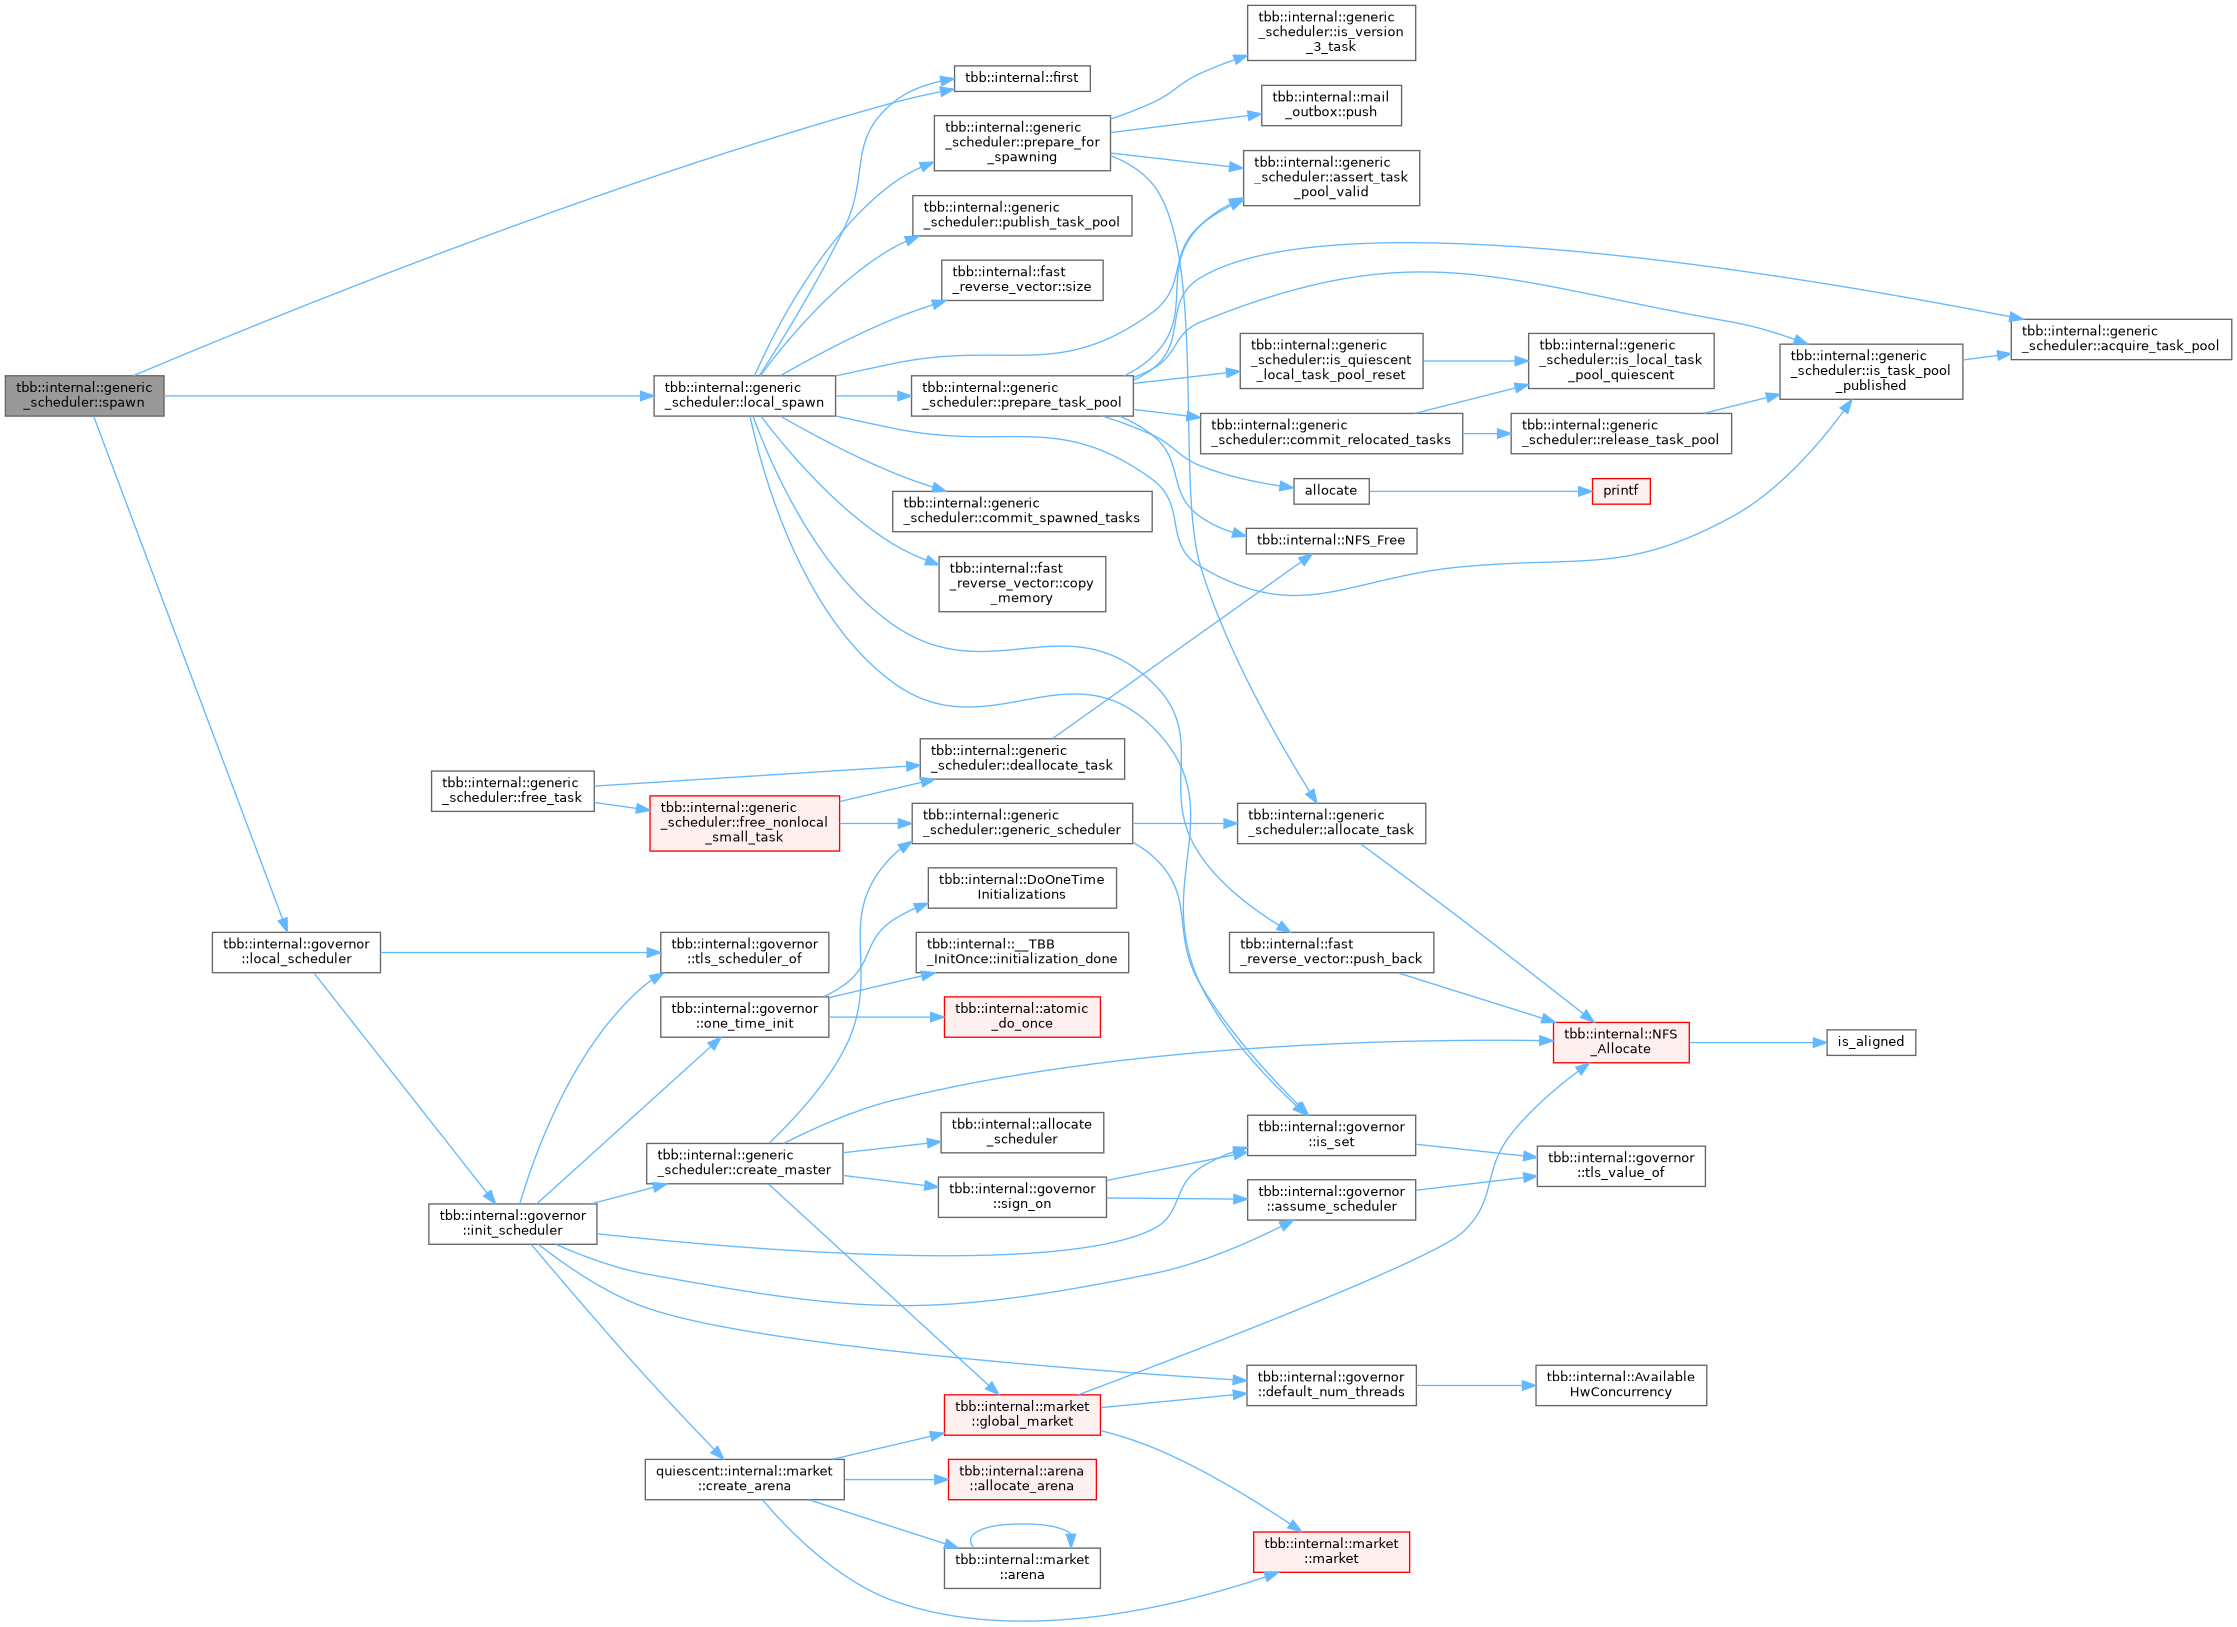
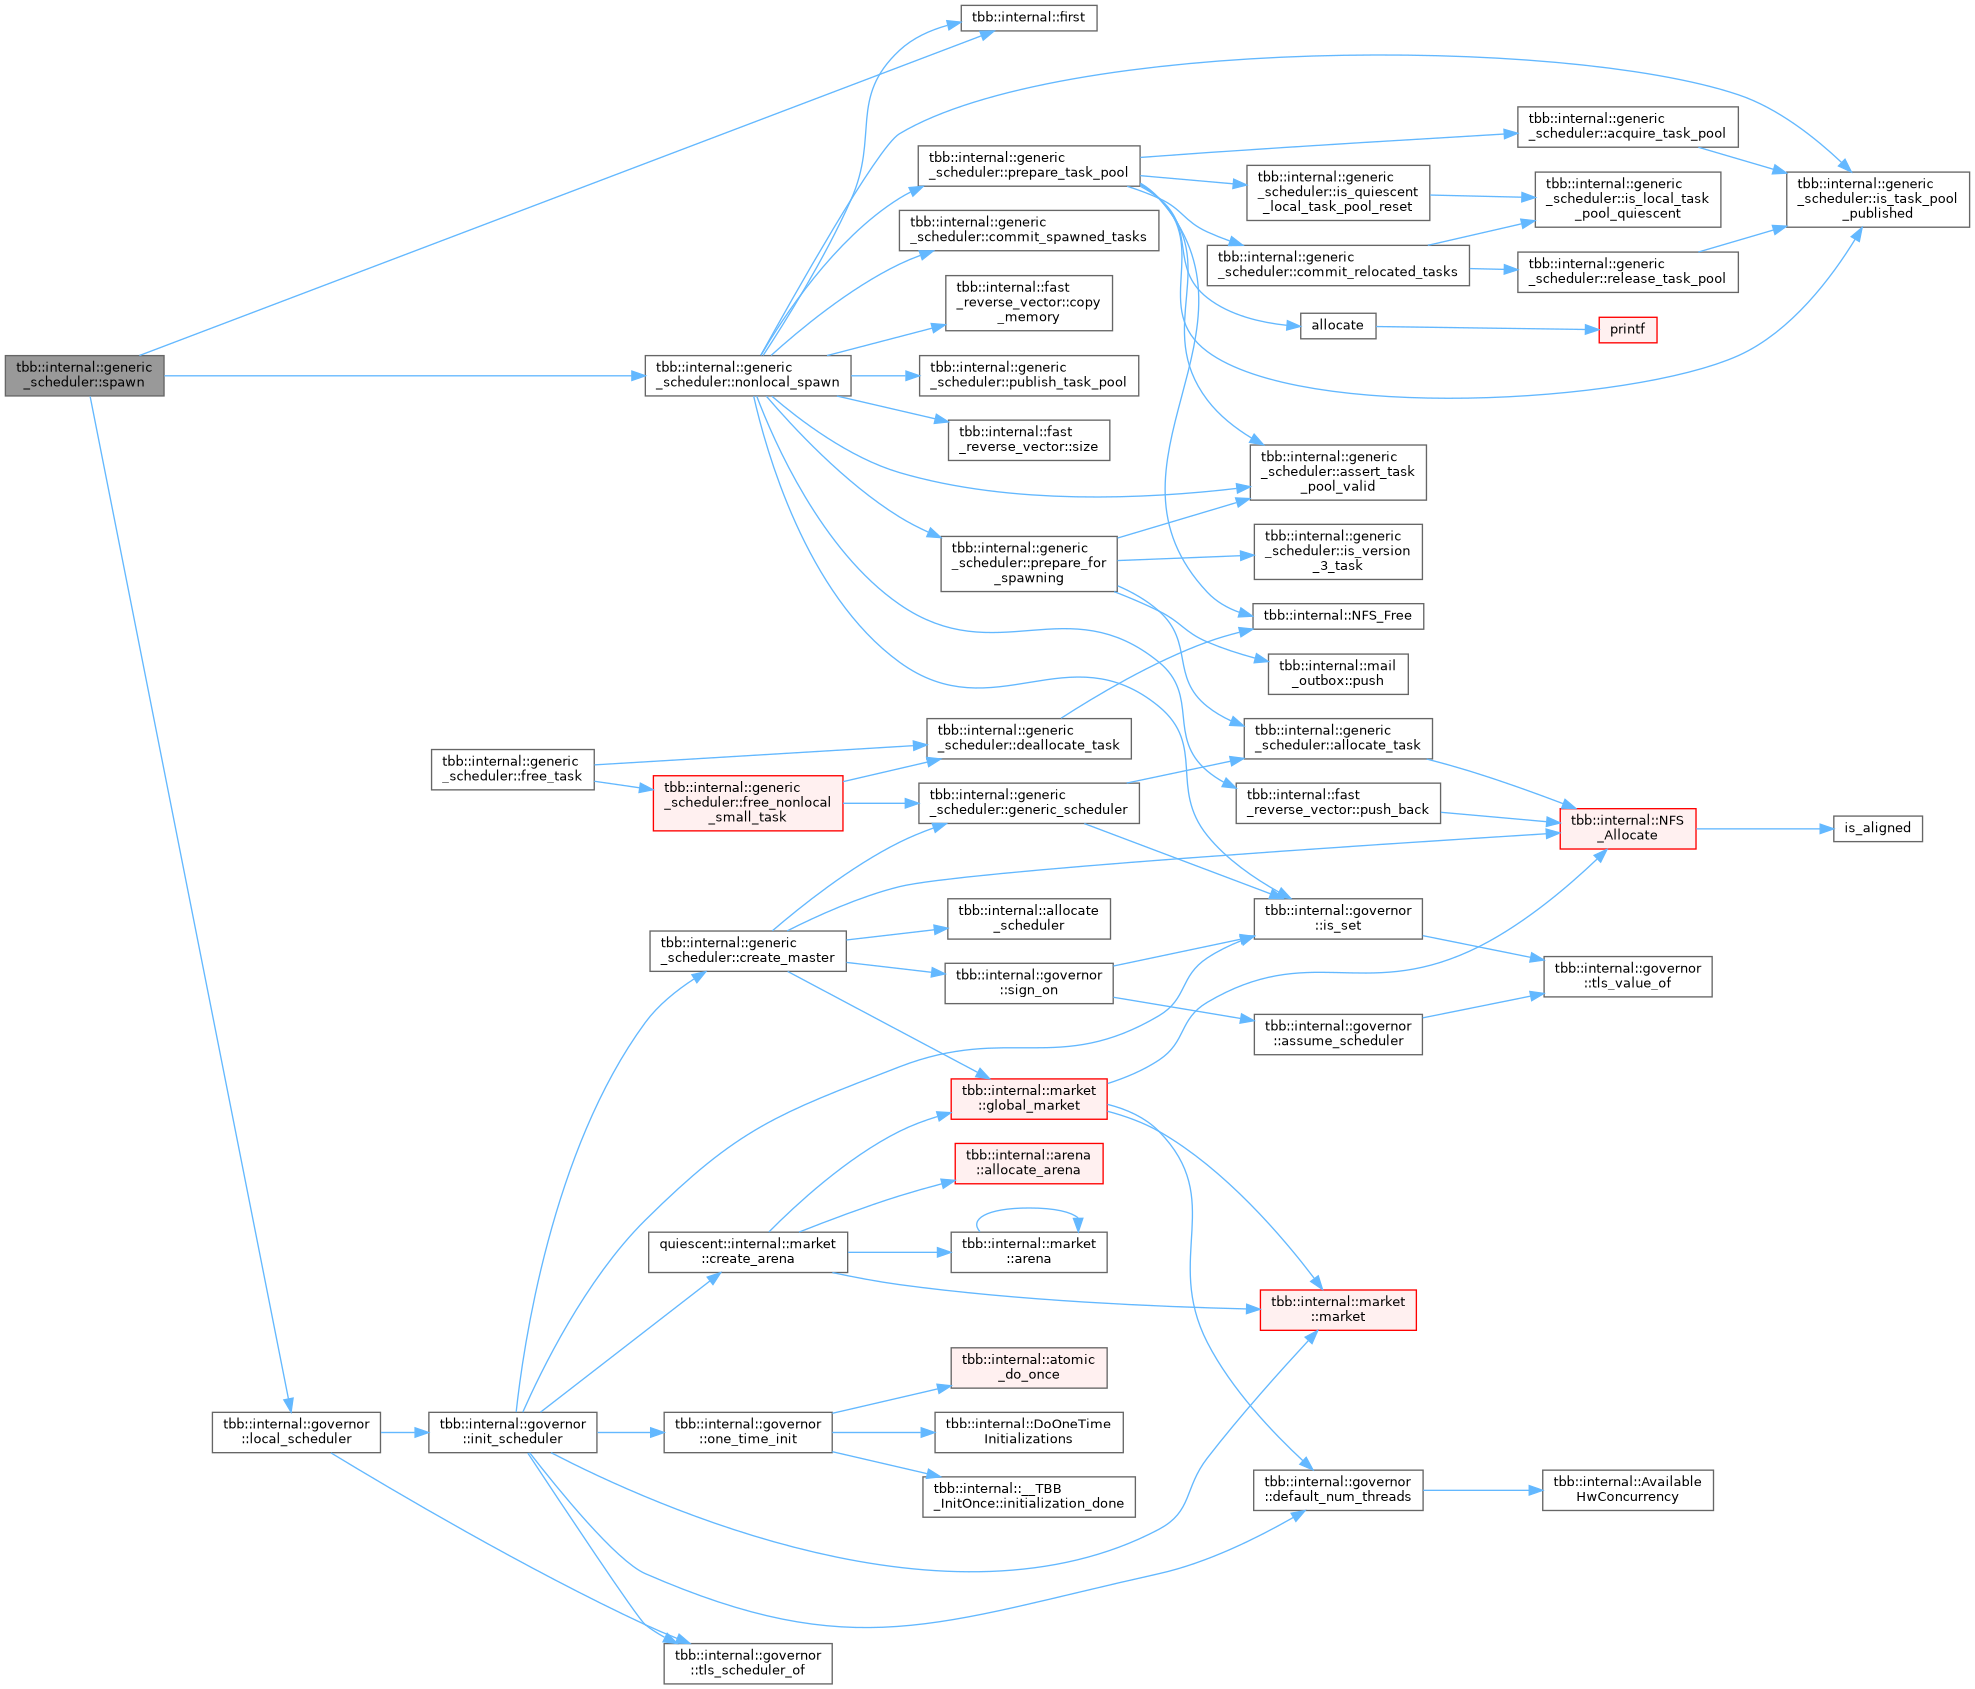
edge "tbb::internal::generic _scheduler::is_task_pool _published" -> "tbb::internal::generic _scheduler::acquire_task_pool": reversed
node "tbb::internal::generic _scheduler::local_spawn": label "tbb::internal::generic _scheduler::local_spawn" -> "tbb::internal::generic _scheduler::nonlocal_spawn"
node "tbb::internal::atomic _do_once": color red -> grey40
edge "tbb::internal::governor ::init_scheduler" -> "tbb::internal::governor ::assume_scheduler": now "tbb::internal::governor ::init_scheduler" -> "tbb::internal::market ::market"
